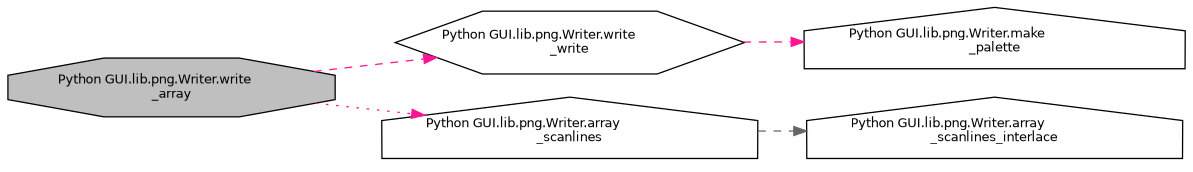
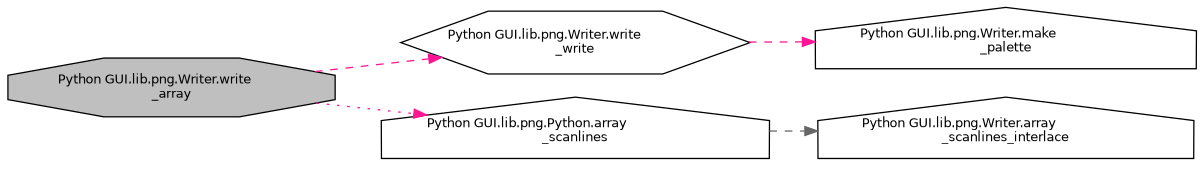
node "Python GUI.lib.png.Writer.array _scanlines": label "Python GUI.lib.png.Writer.array _scanlines" -> "Python GUI.lib.png.Python.array _scanlines"
